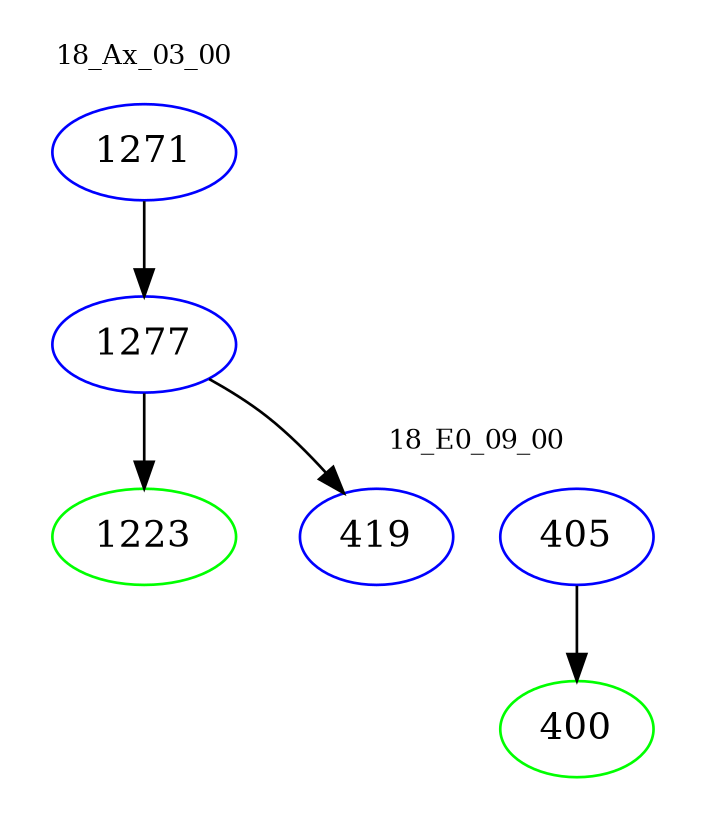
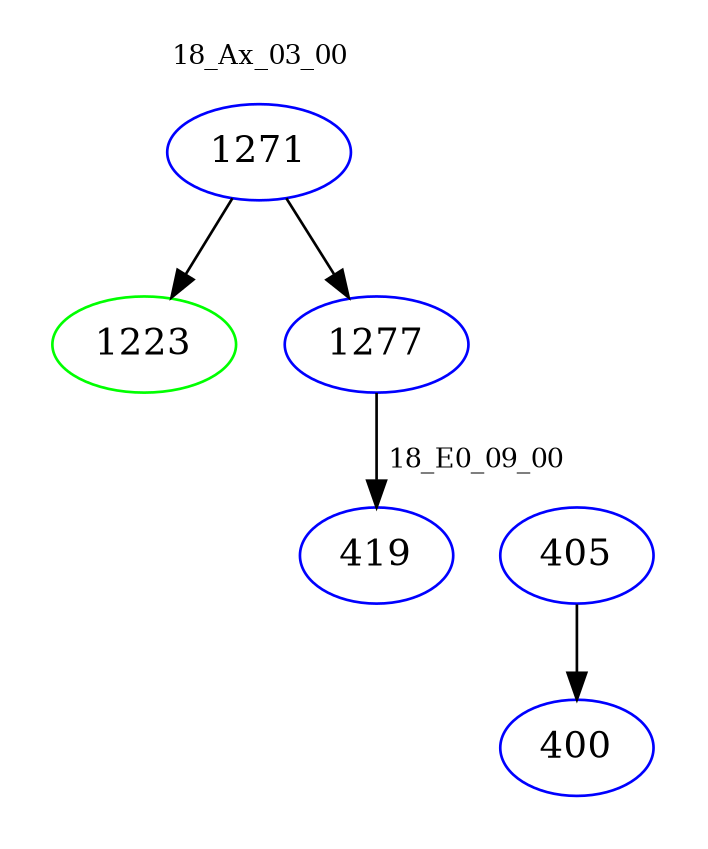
edge "1277" -> "1223": now "1271" -> "1223"
node "400": color green -> blue
